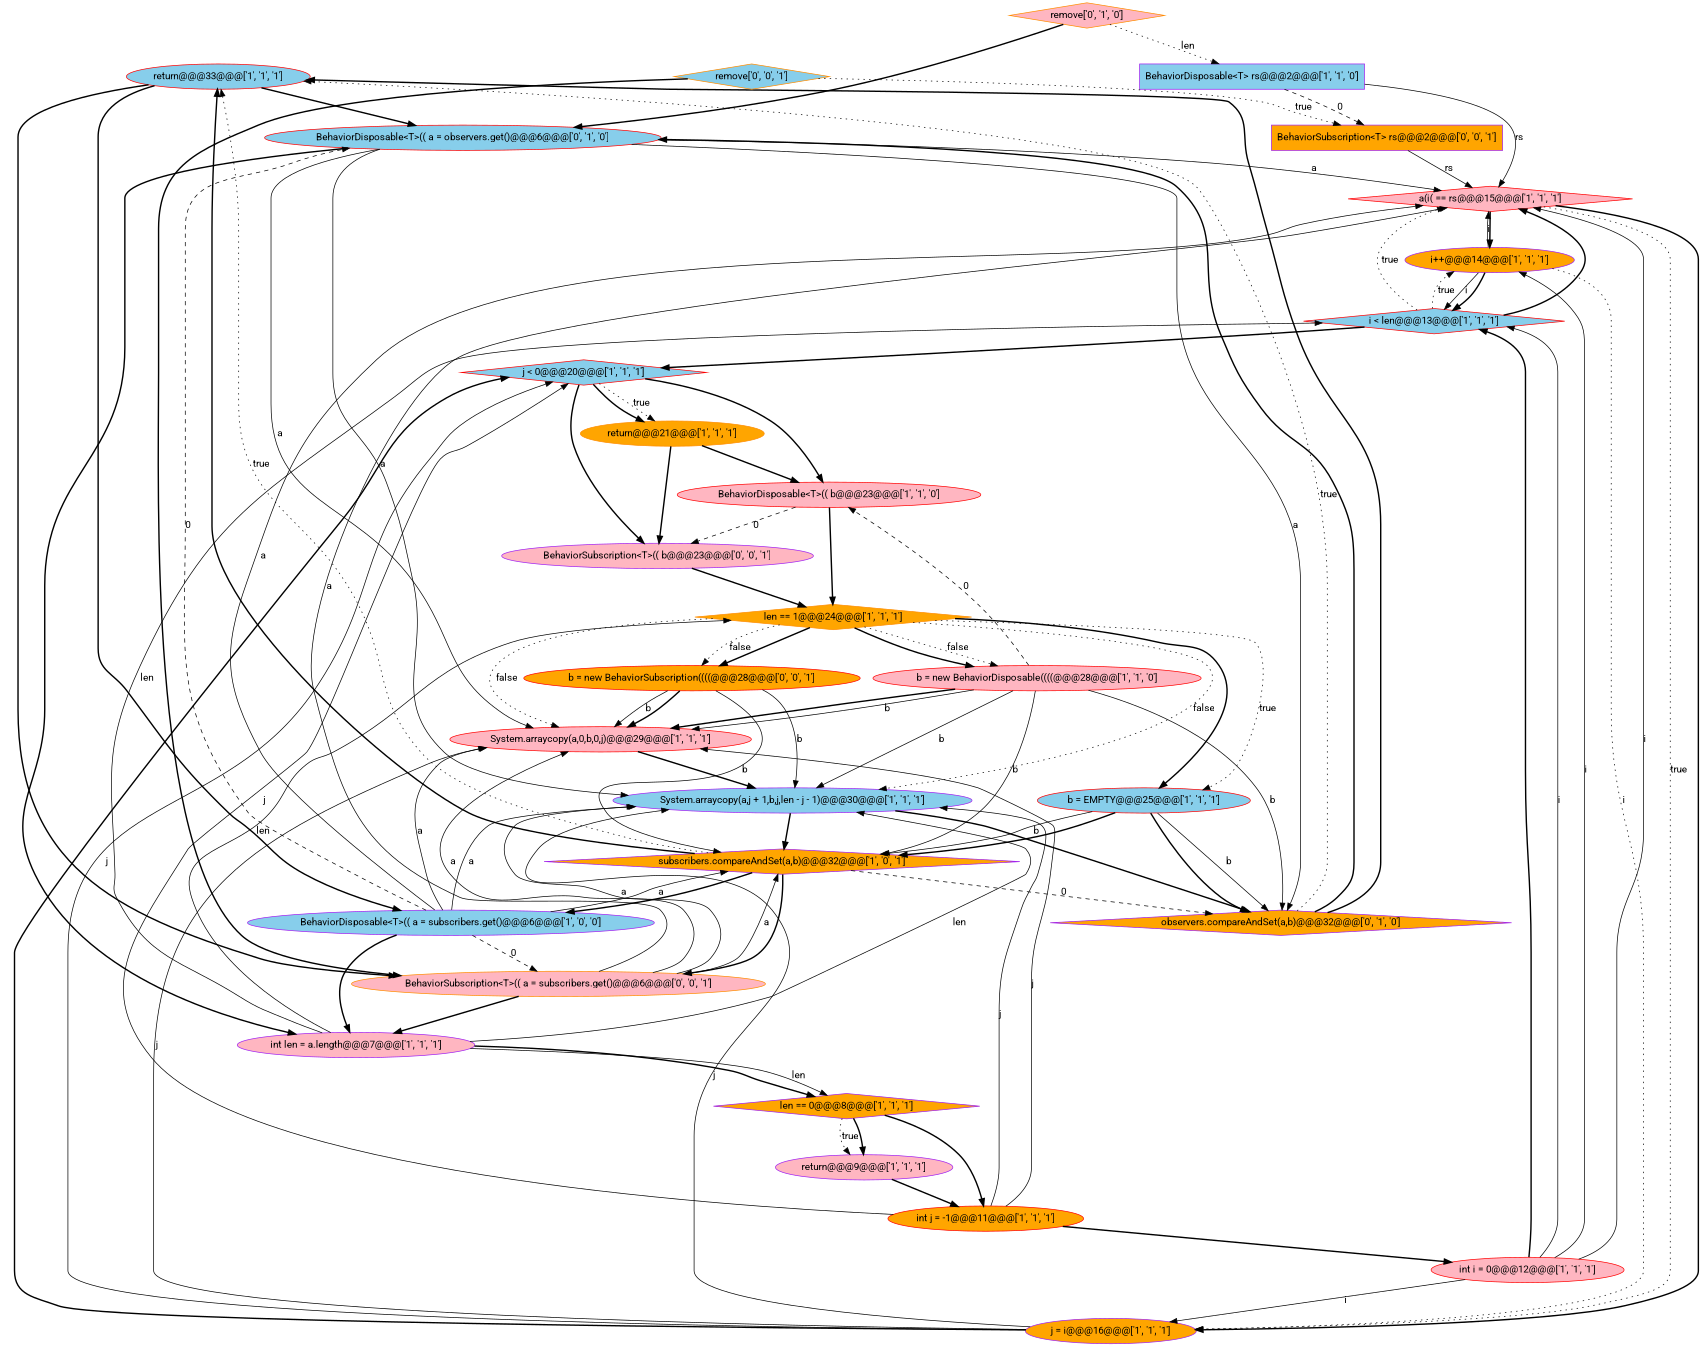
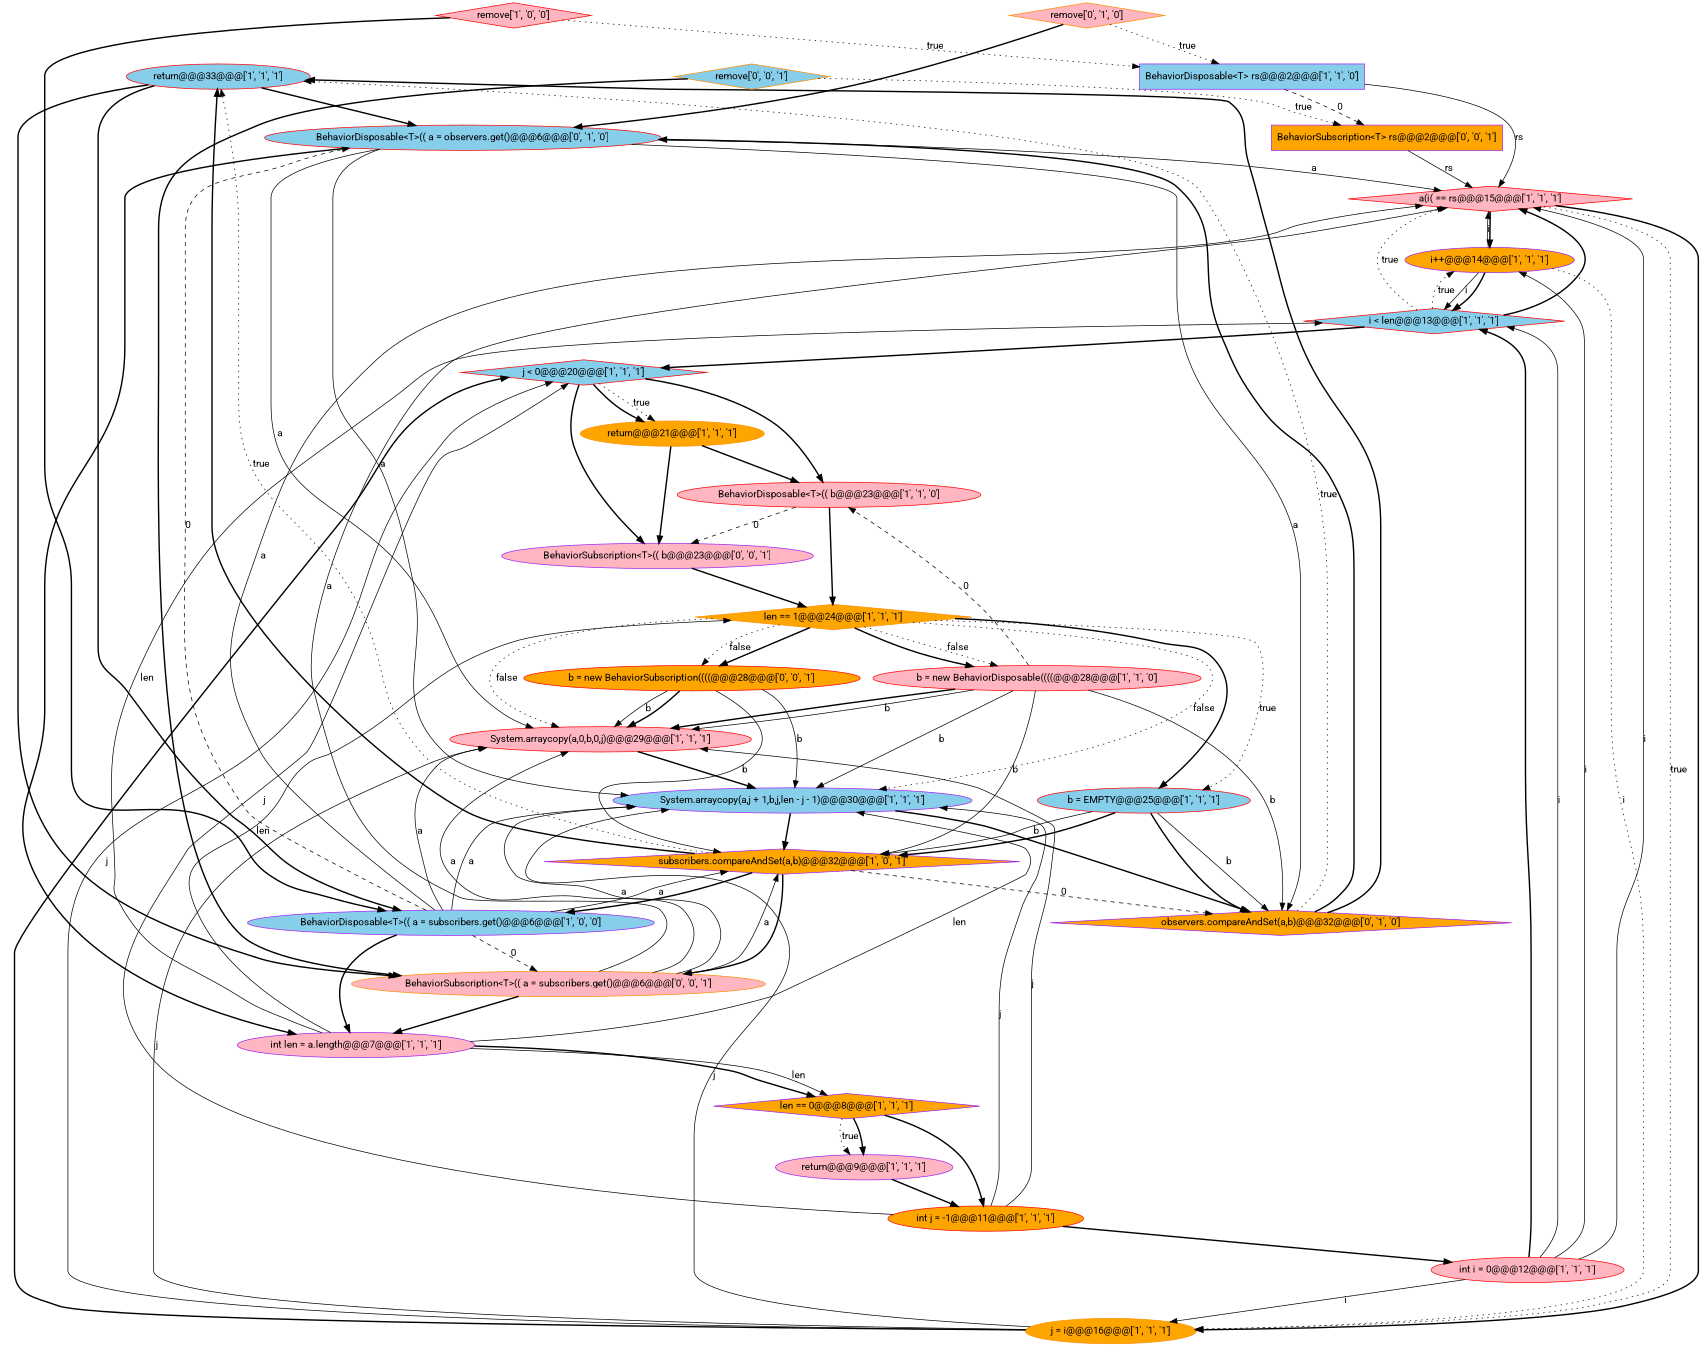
node "remove['1', '0', '0']": added
edge "remove['0', '1', '0']" -> "BehaviorDisposable<T> rs@@@2@@@['1', '1', '0']": label "len" -> "true"
node "j = i@@@16@@@['1', '1', '1']": color purple -> darkorange
